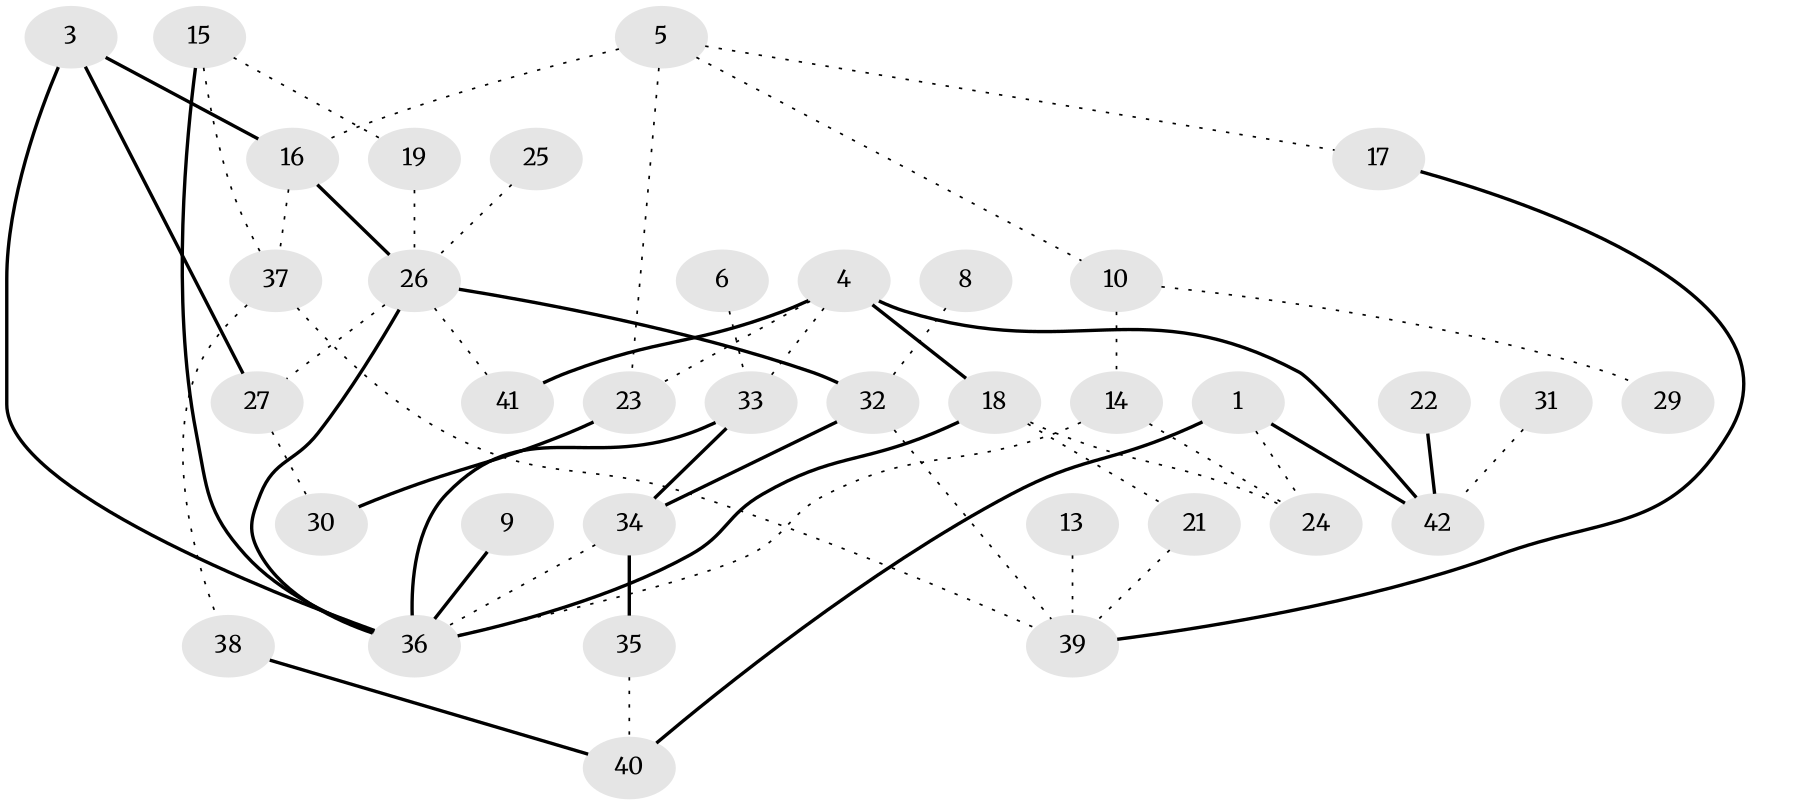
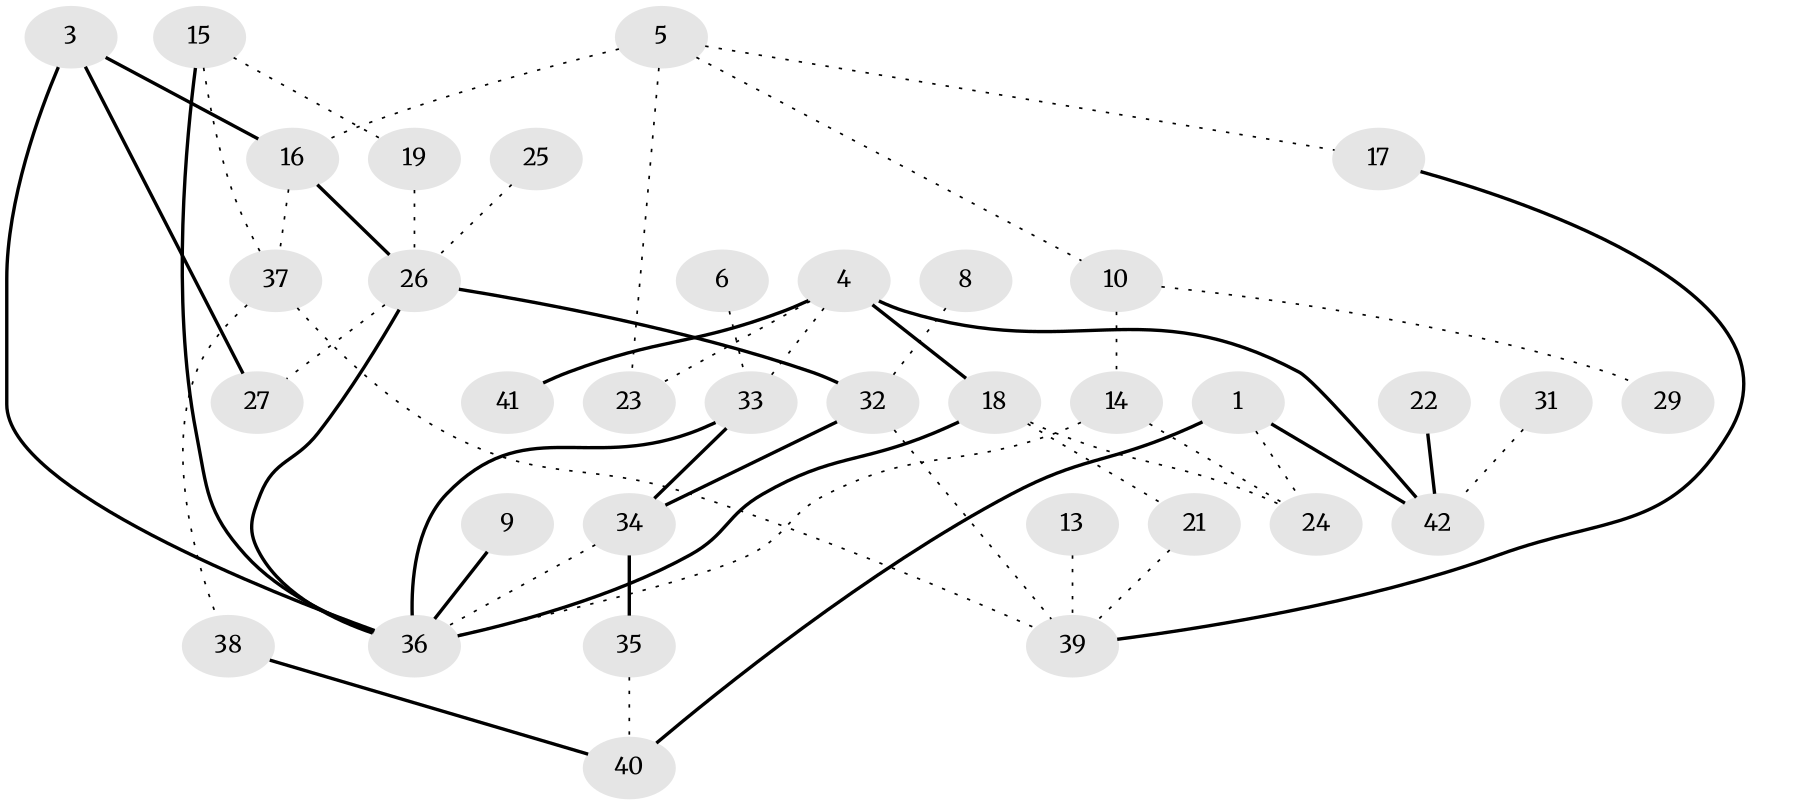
edge "26" -- "41": removed
node "30": removed
